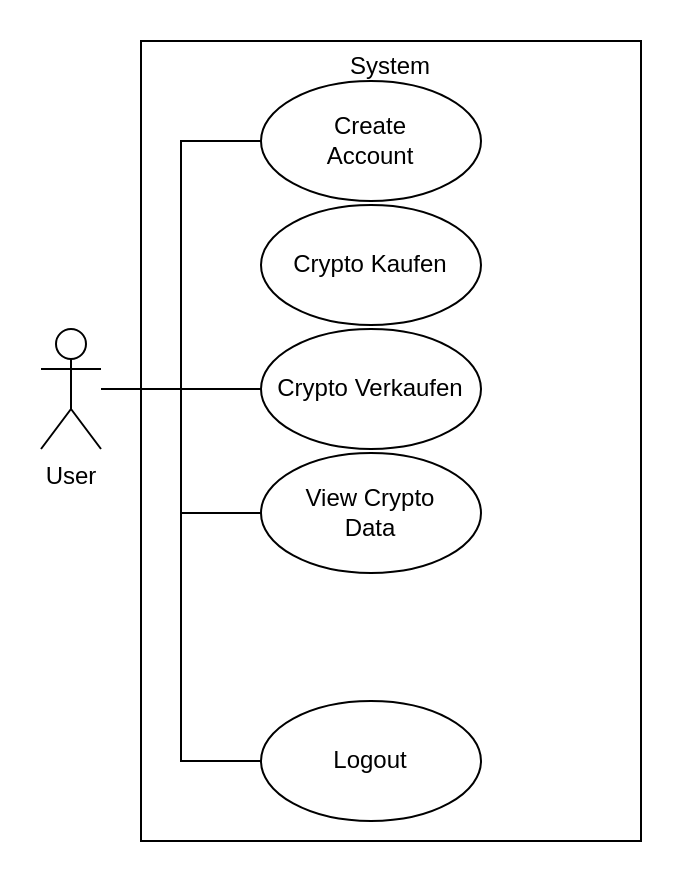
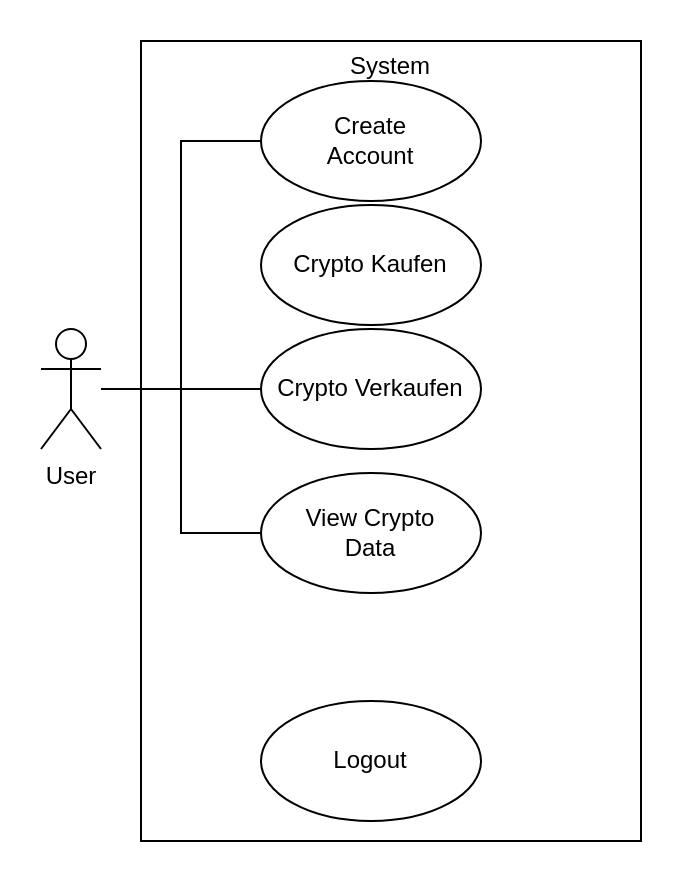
node "View Crypto Data": moved (371, 513) -> (371, 533)
edge "User" -- "Logout": removed
